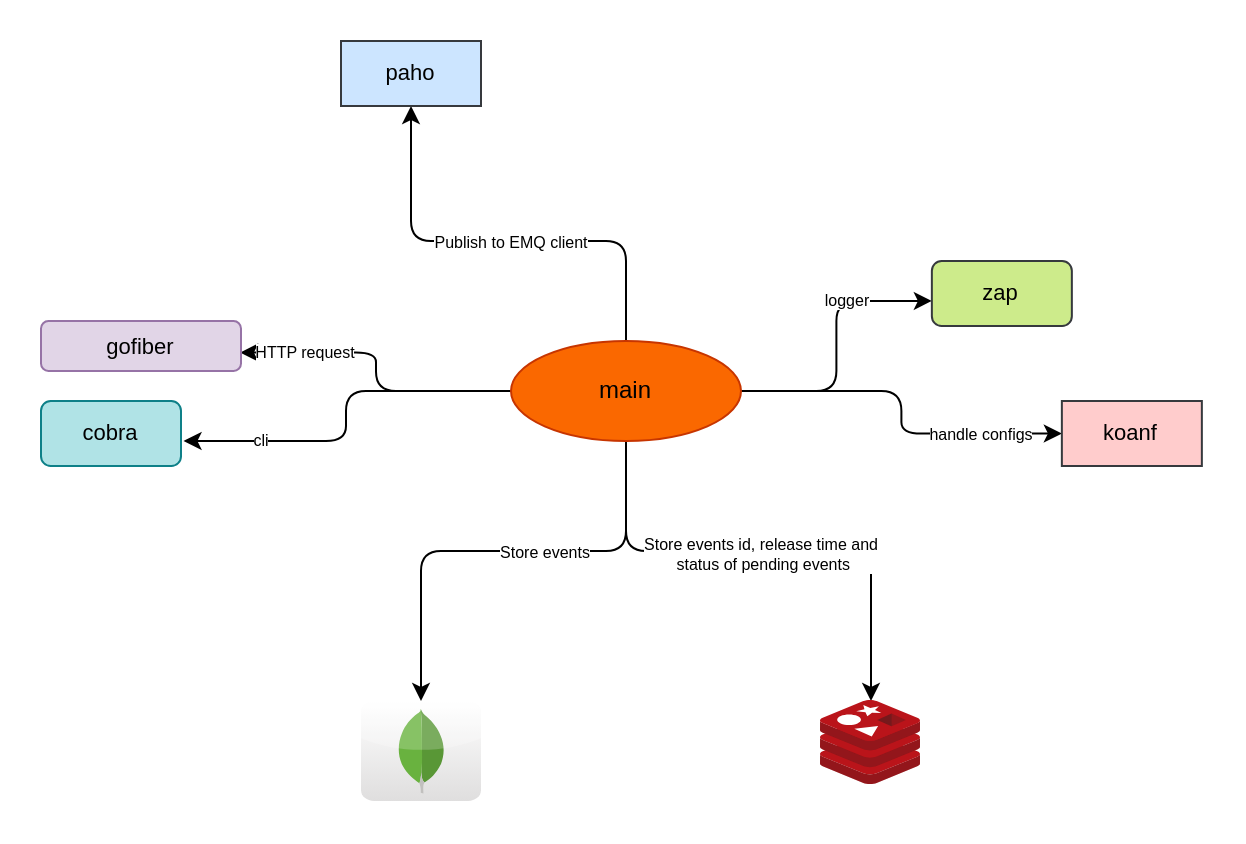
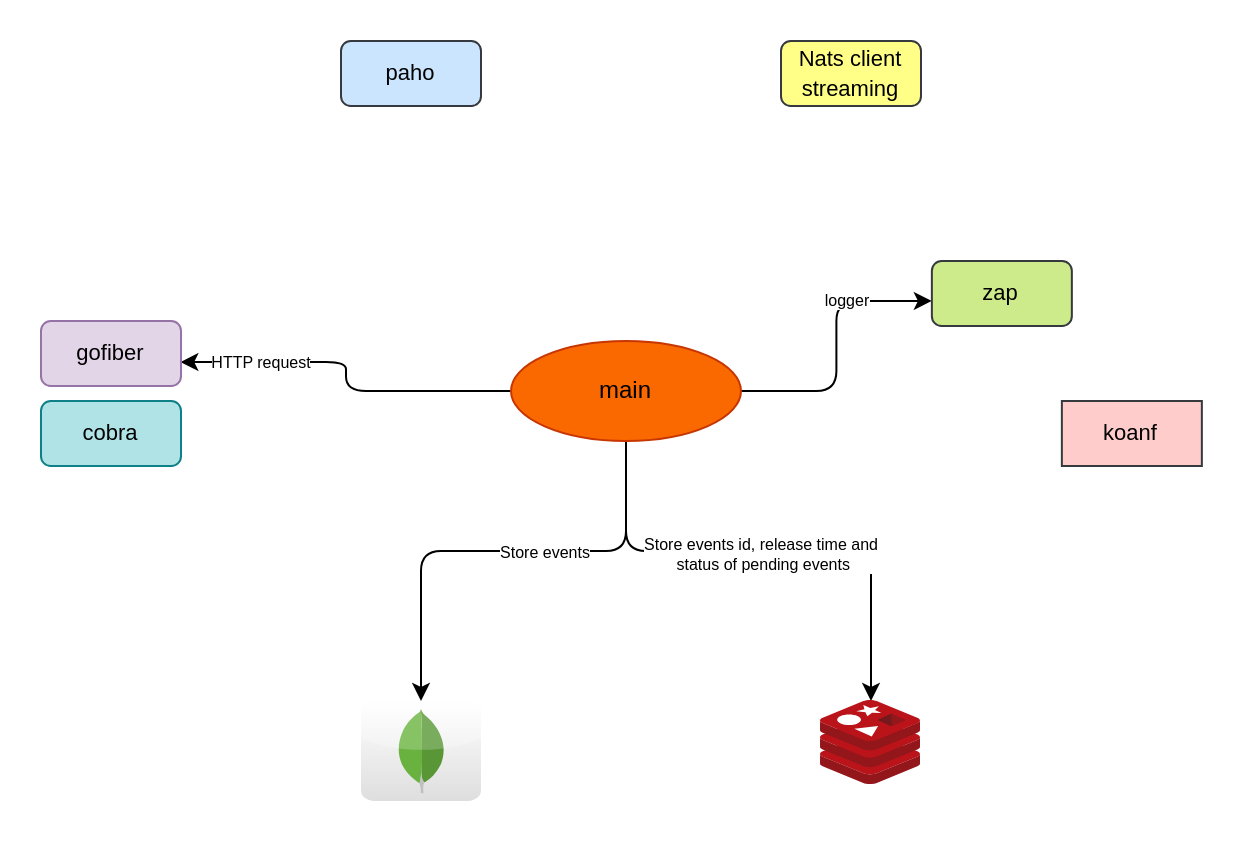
node "paho": shape rectangle -> rounded rectangle
node "Nats client streaming": added
edge "main" -> "paho": removed, label "Publish to EMQ client"
node "gofiber": size 200x50 -> 140x65
edge "main" -> "koanf": removed, label "handle configs"
edge "main" -> "cobra": removed, label "cli"
